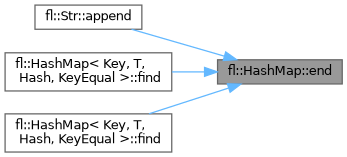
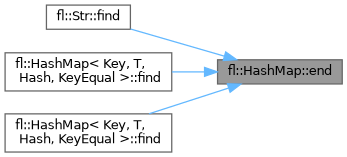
node "fl::Str::append": label "fl::Str::append" -> "fl::Str::find"
